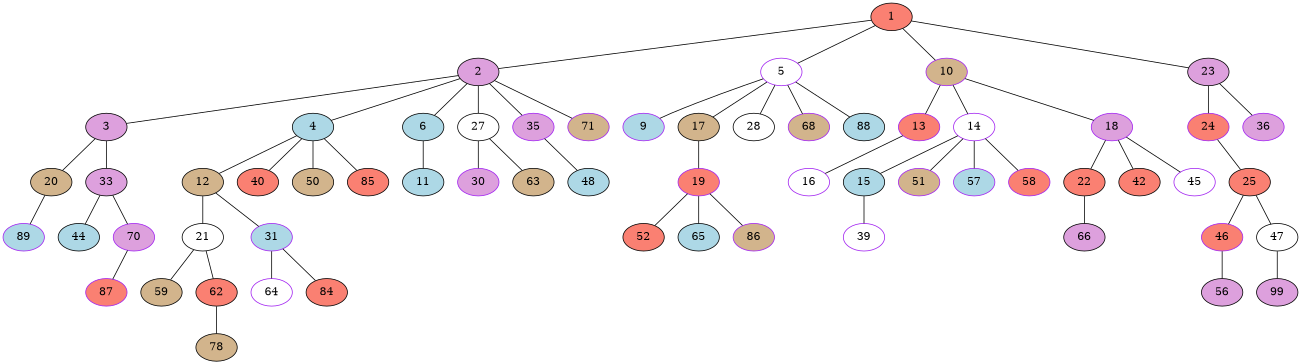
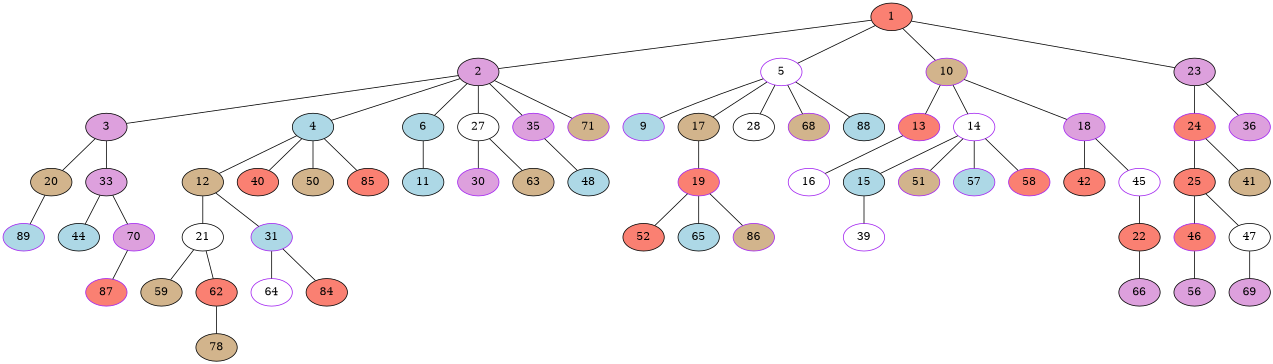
edge "18" -- "22": now "45" -- "22"
node "41": added
node "99": label "99" -> "69"
